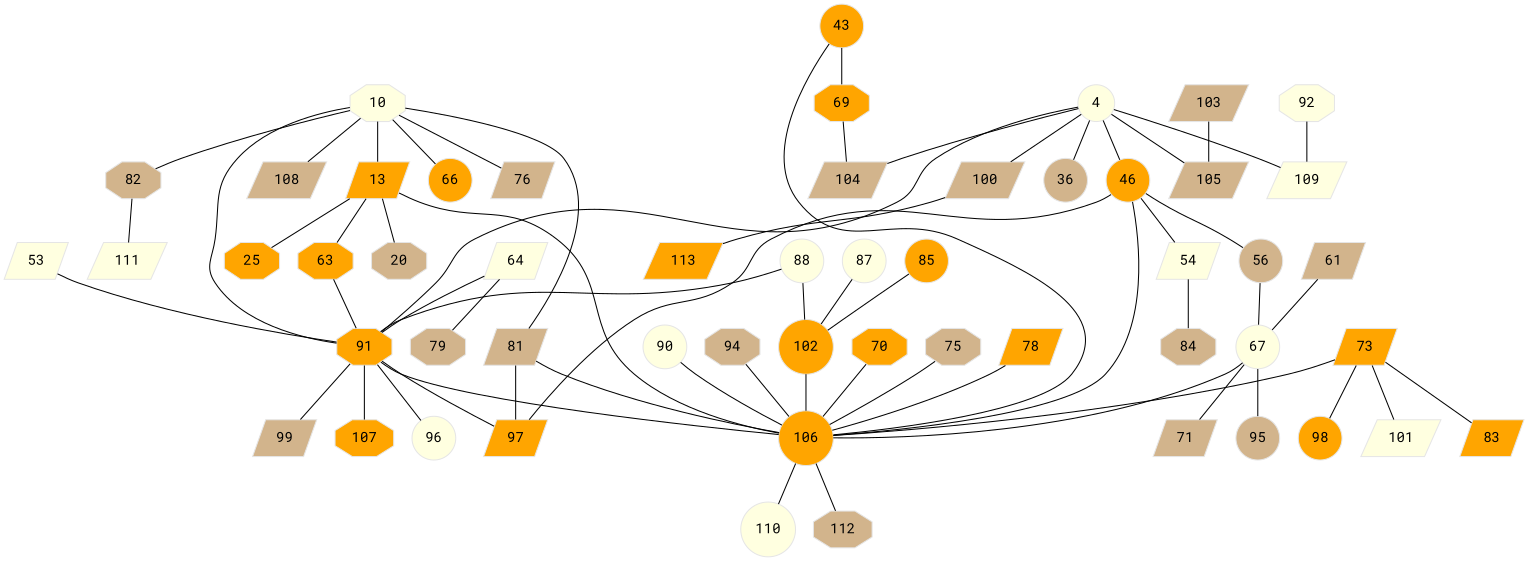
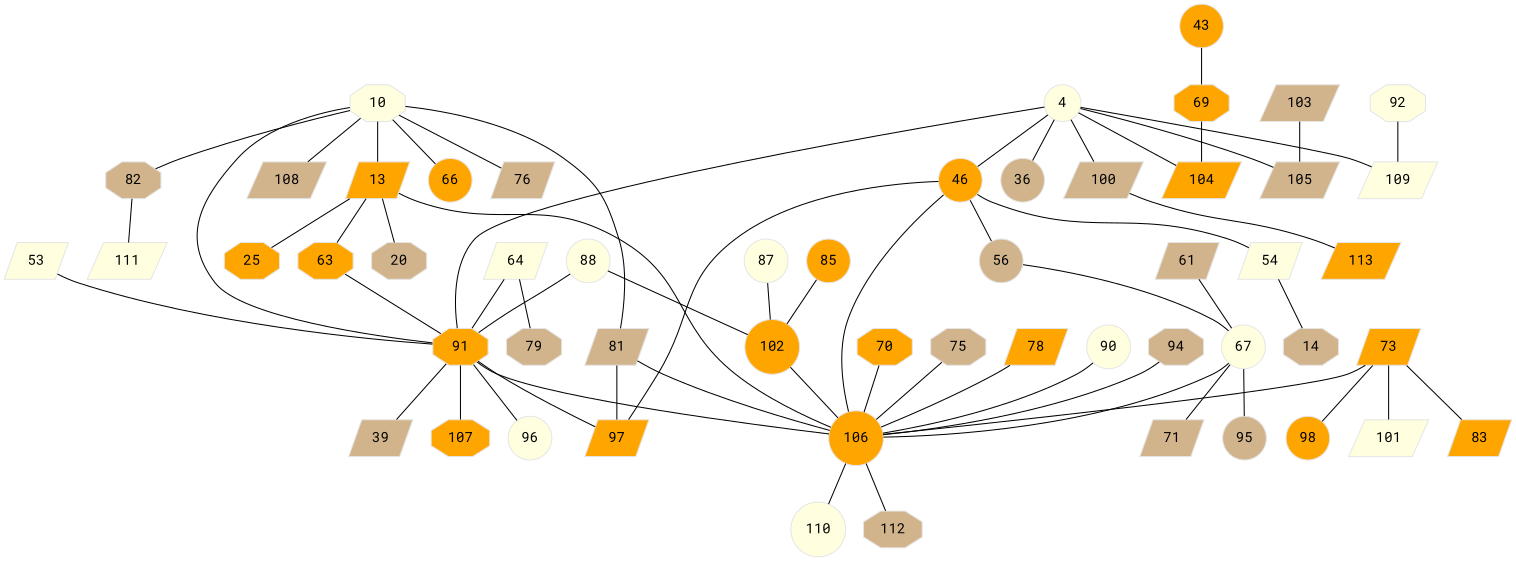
node "104": fillcolor tan -> orange
edge "43" -- "106": removed
node "84": label "84" -> "14"
node "99": label "99" -> "39"
